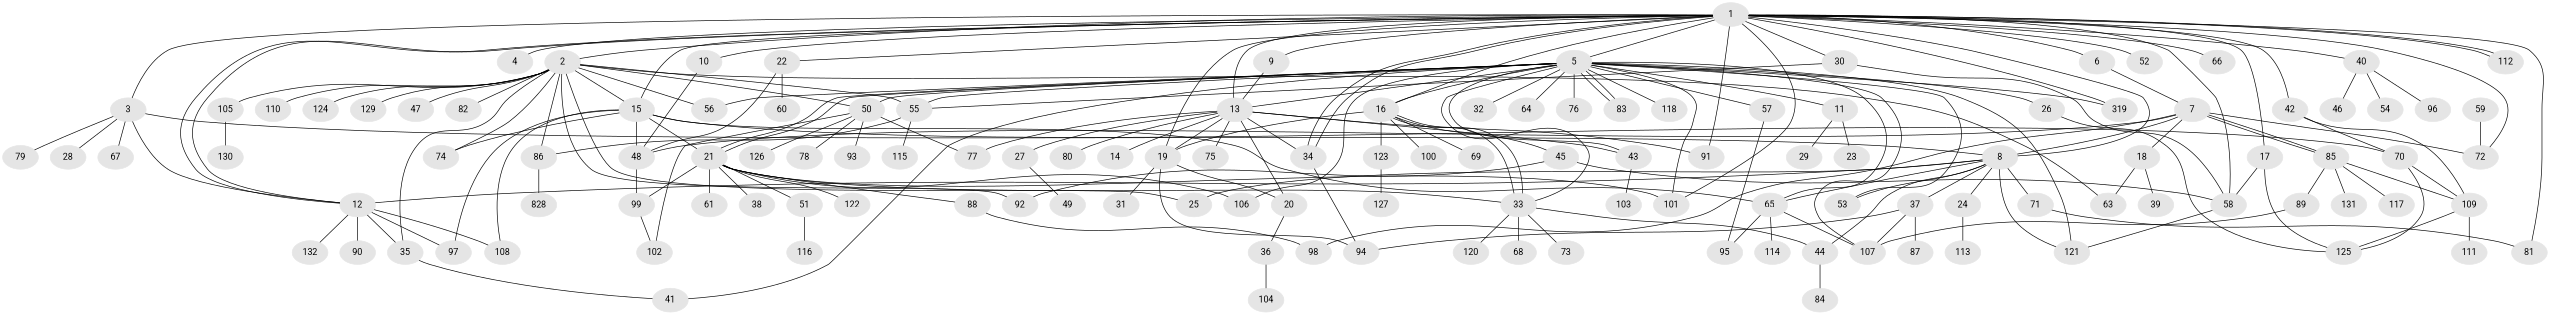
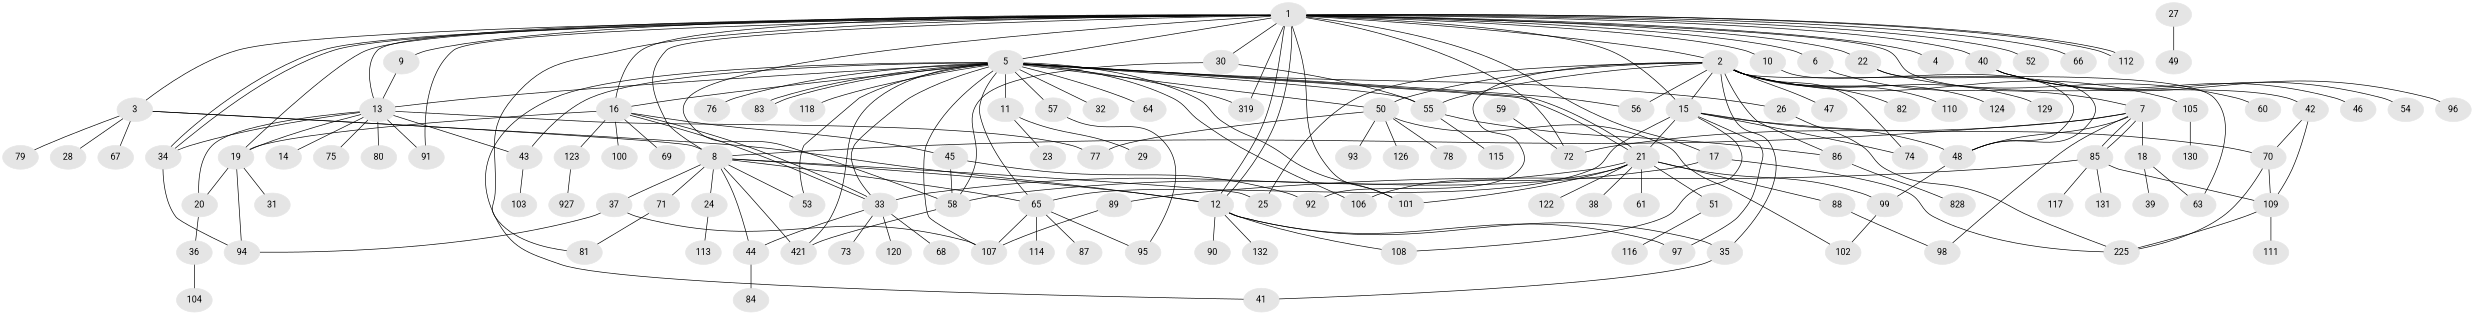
edge "13" -- "27": removed
node "127": label "127" -> "927"
edge "37" -- "87": now "65" -- "87"
node "121": label "121" -> "421"
node "125": label "125" -> "225"
